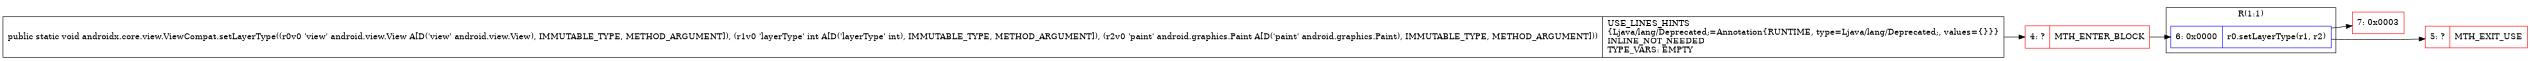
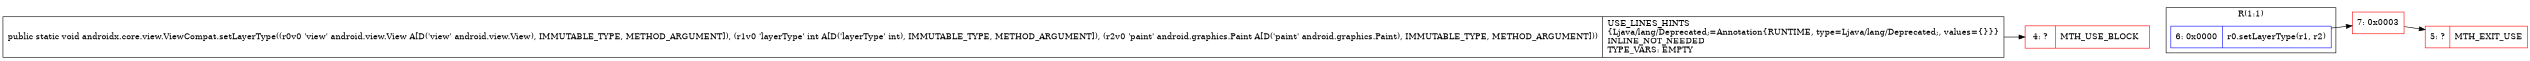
node "4: ?": text "MTH_ENTER_BLOCK" -> "MTH_USE_BLOCK"
edge "4: ?" -> "6: 0x0000": removed
edge "6: 0x0000" -> "5: ?": now "7: 0x0003" -> "5: ?"
